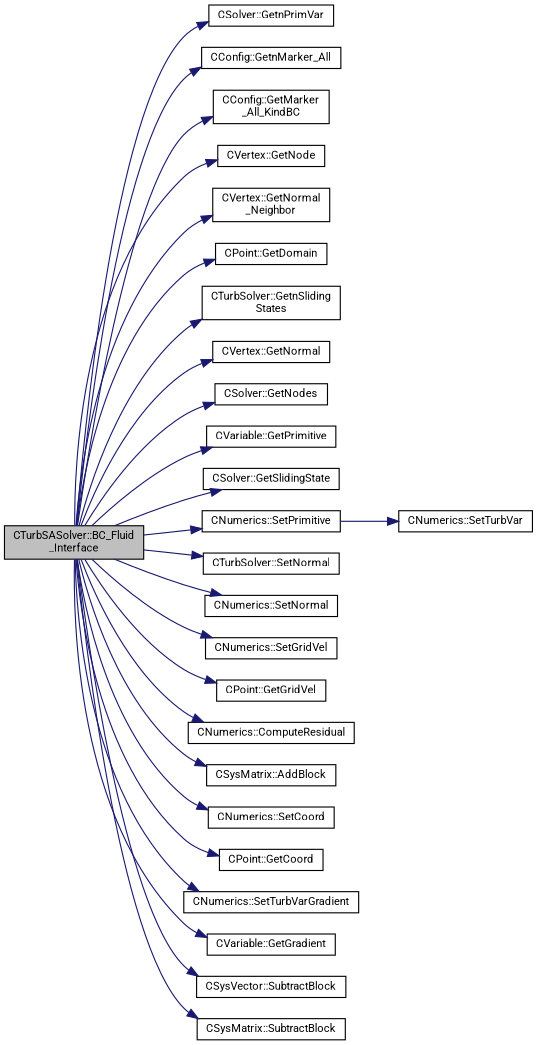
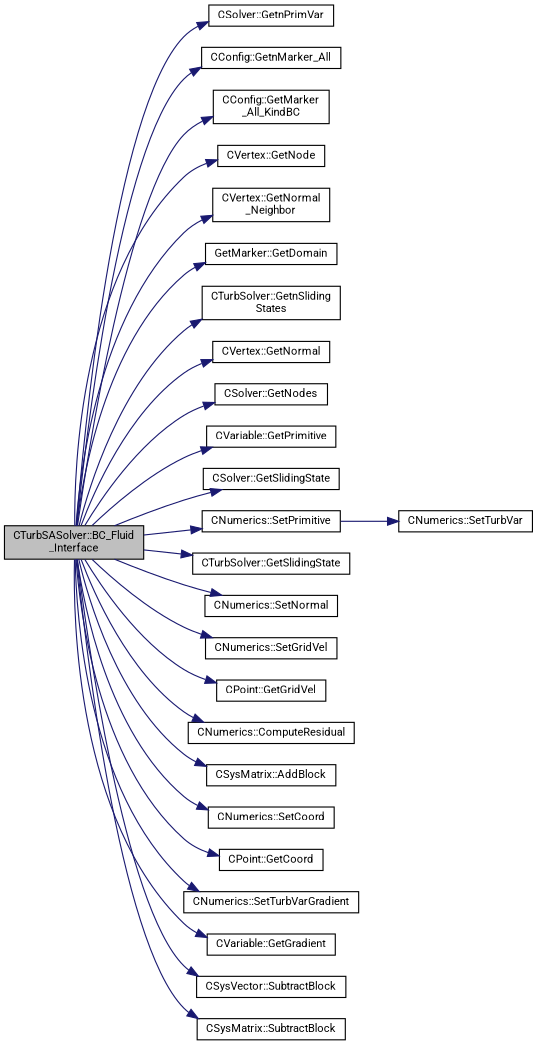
node "CPoint::GetDomain": label "CPoint::GetDomain" -> "GetMarker::GetDomain"
node "CTurbSolver::SetNormal": label "CTurbSolver::SetNormal" -> "CTurbSolver::GetSlidingState"
